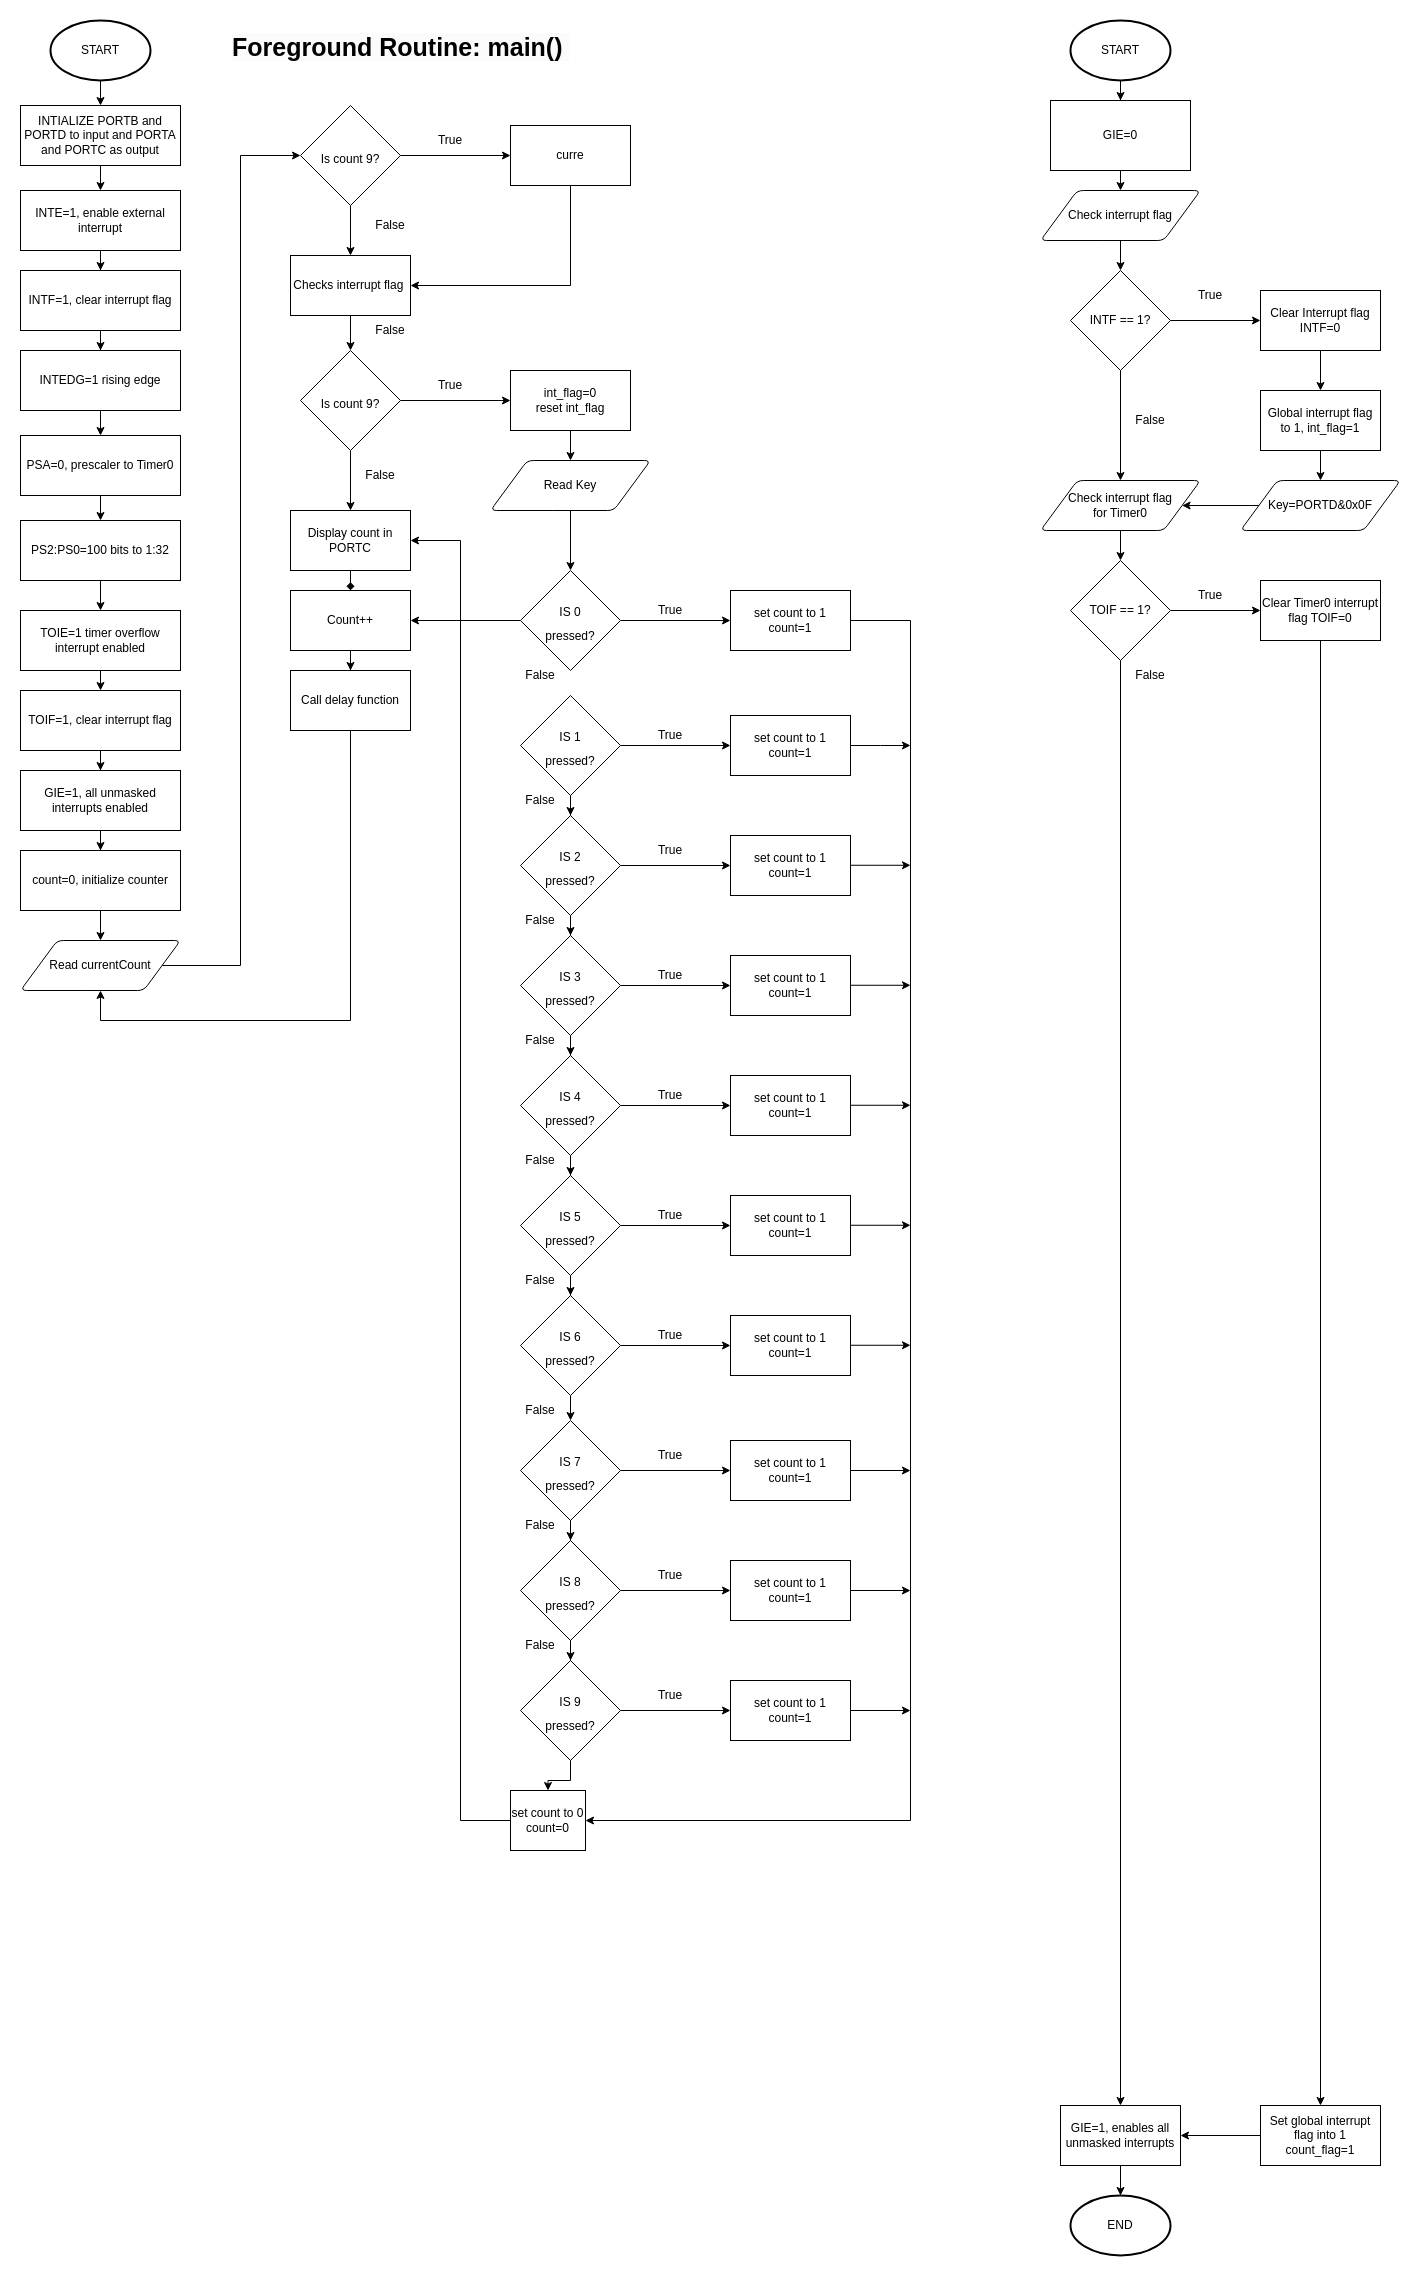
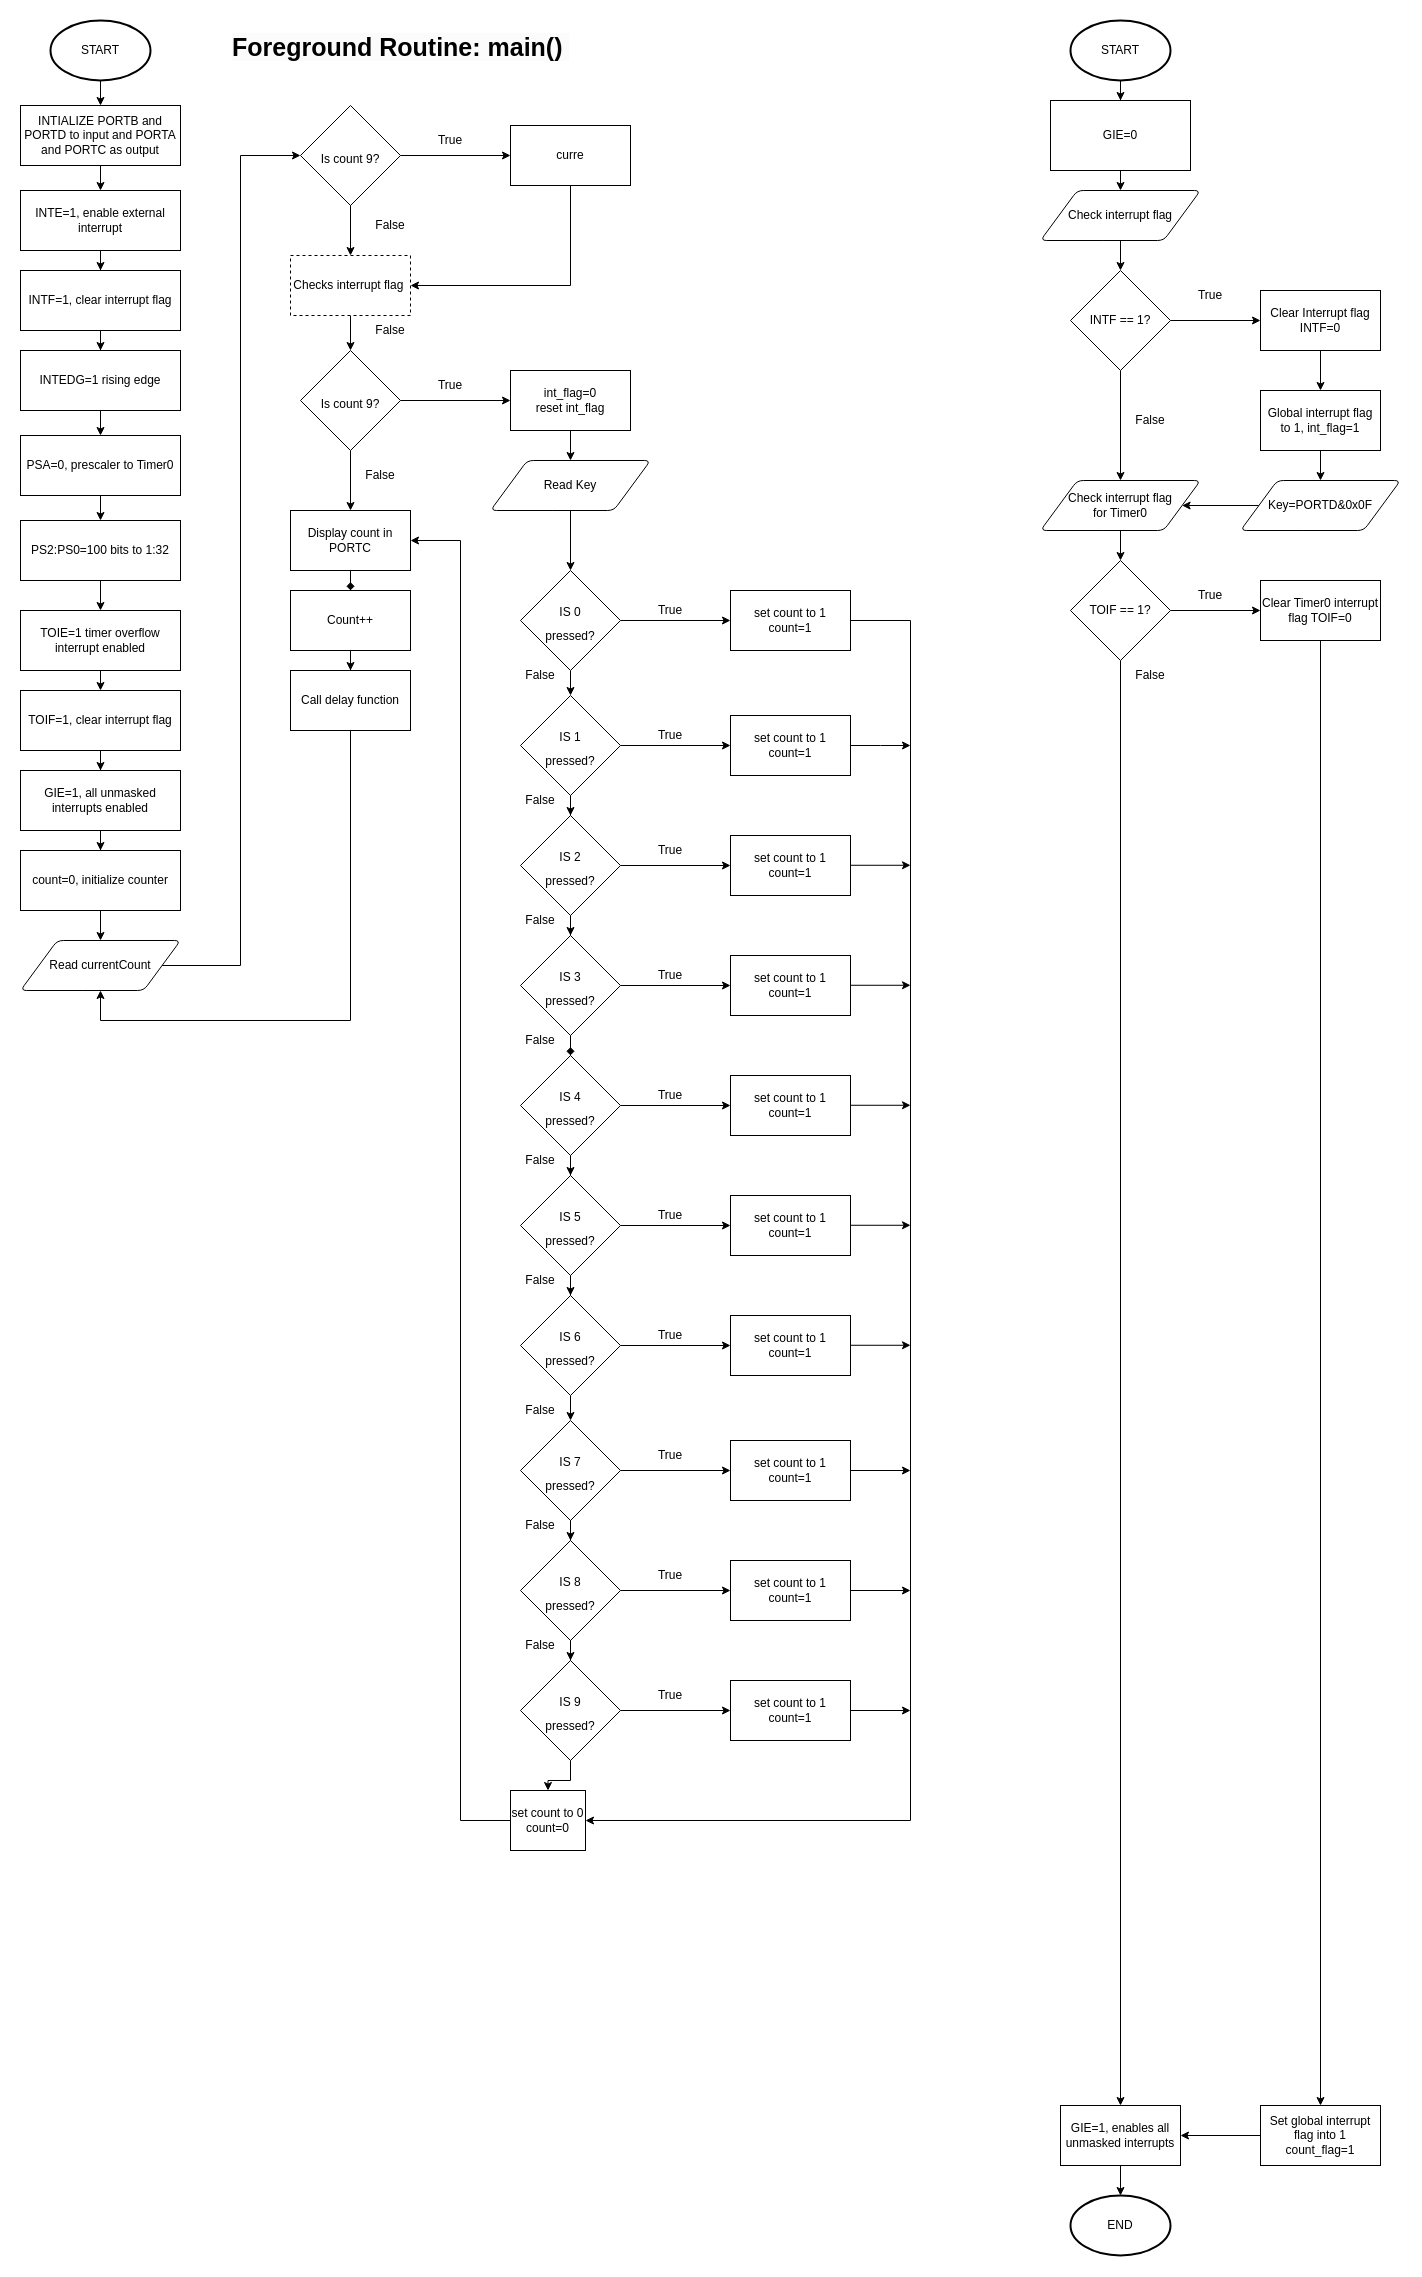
node "Checks interrupt flag": style solid -> dashed
edge "IS 0 pressed?" -> "Count++": now "IS 0 pressed?" -> "IS 1 pressed?"
edge "IS 3 pressed?" -> "IS 4 pressed?": arrowhead classic -> diamond
